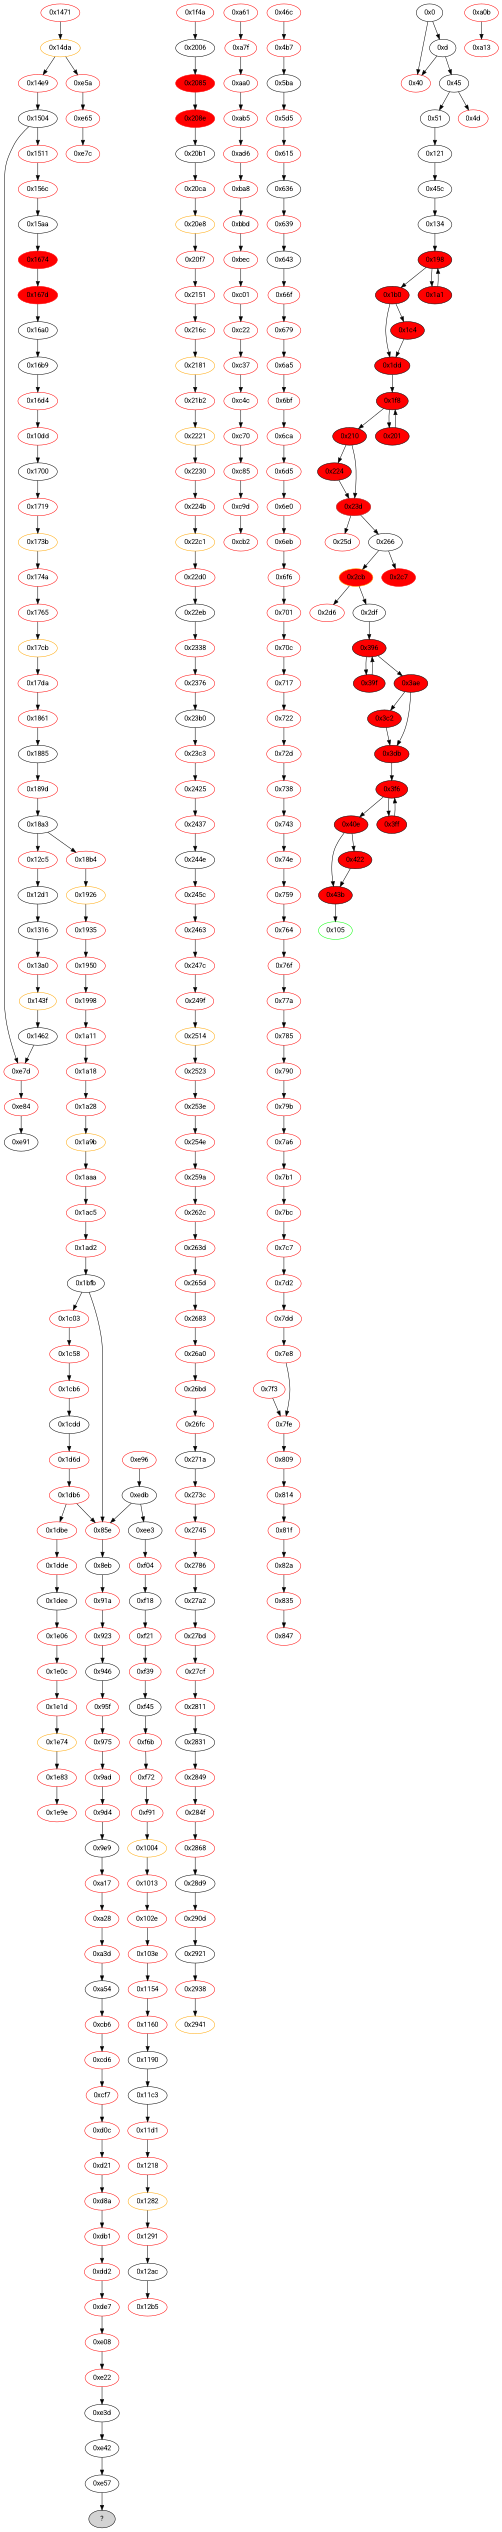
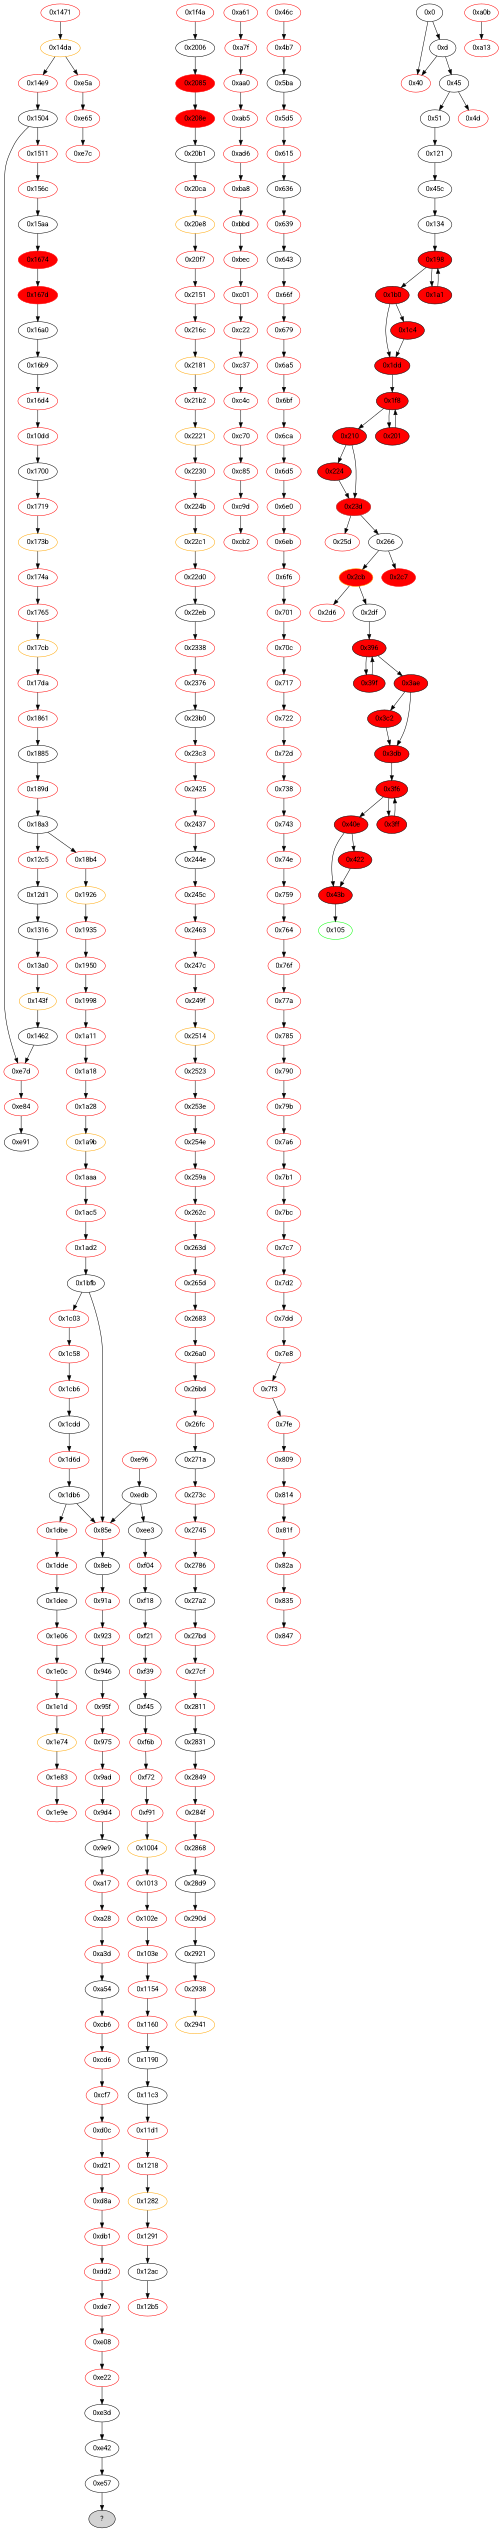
edge "0x7e8" -> "0x7fe": now "0x7e8" -> "0x7f3"
node "0x1db6": color red -> black
